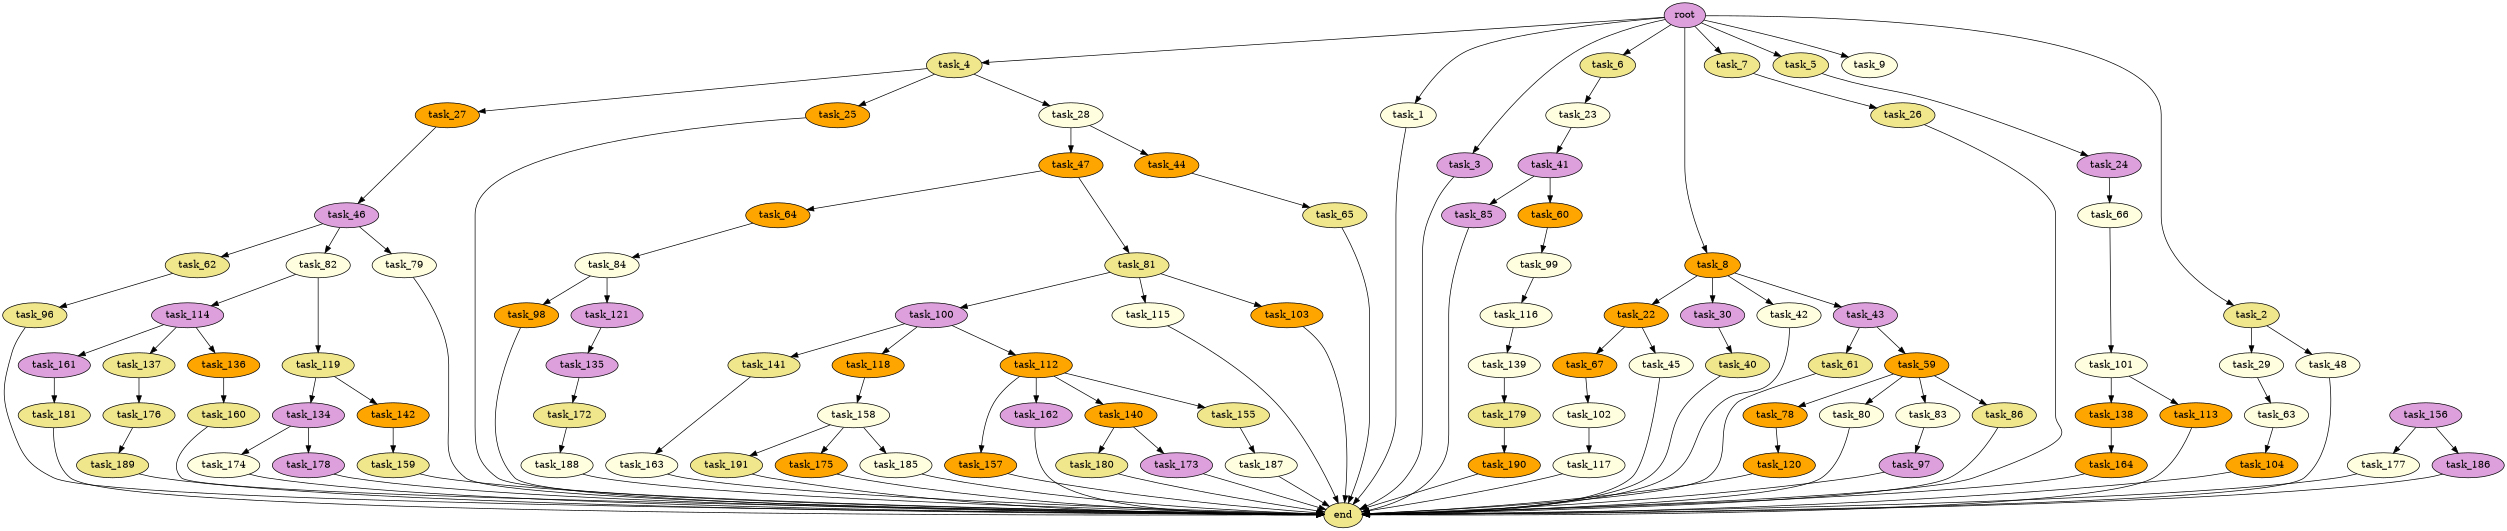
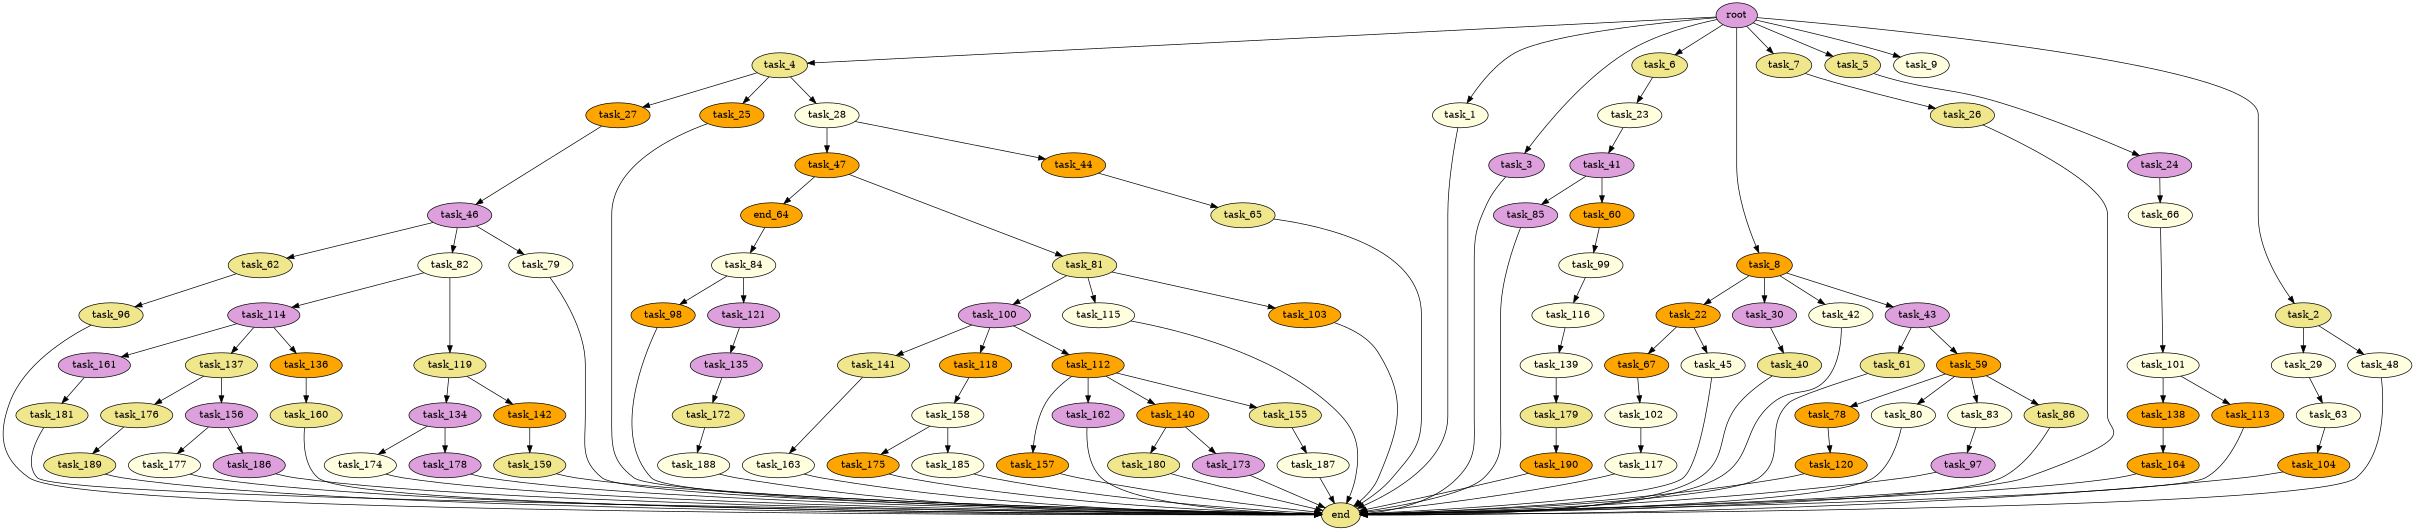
node "task_64": label "task_64" -> "end_64"
edge "task_137" -> "task_156": added
node "task_191": removed
